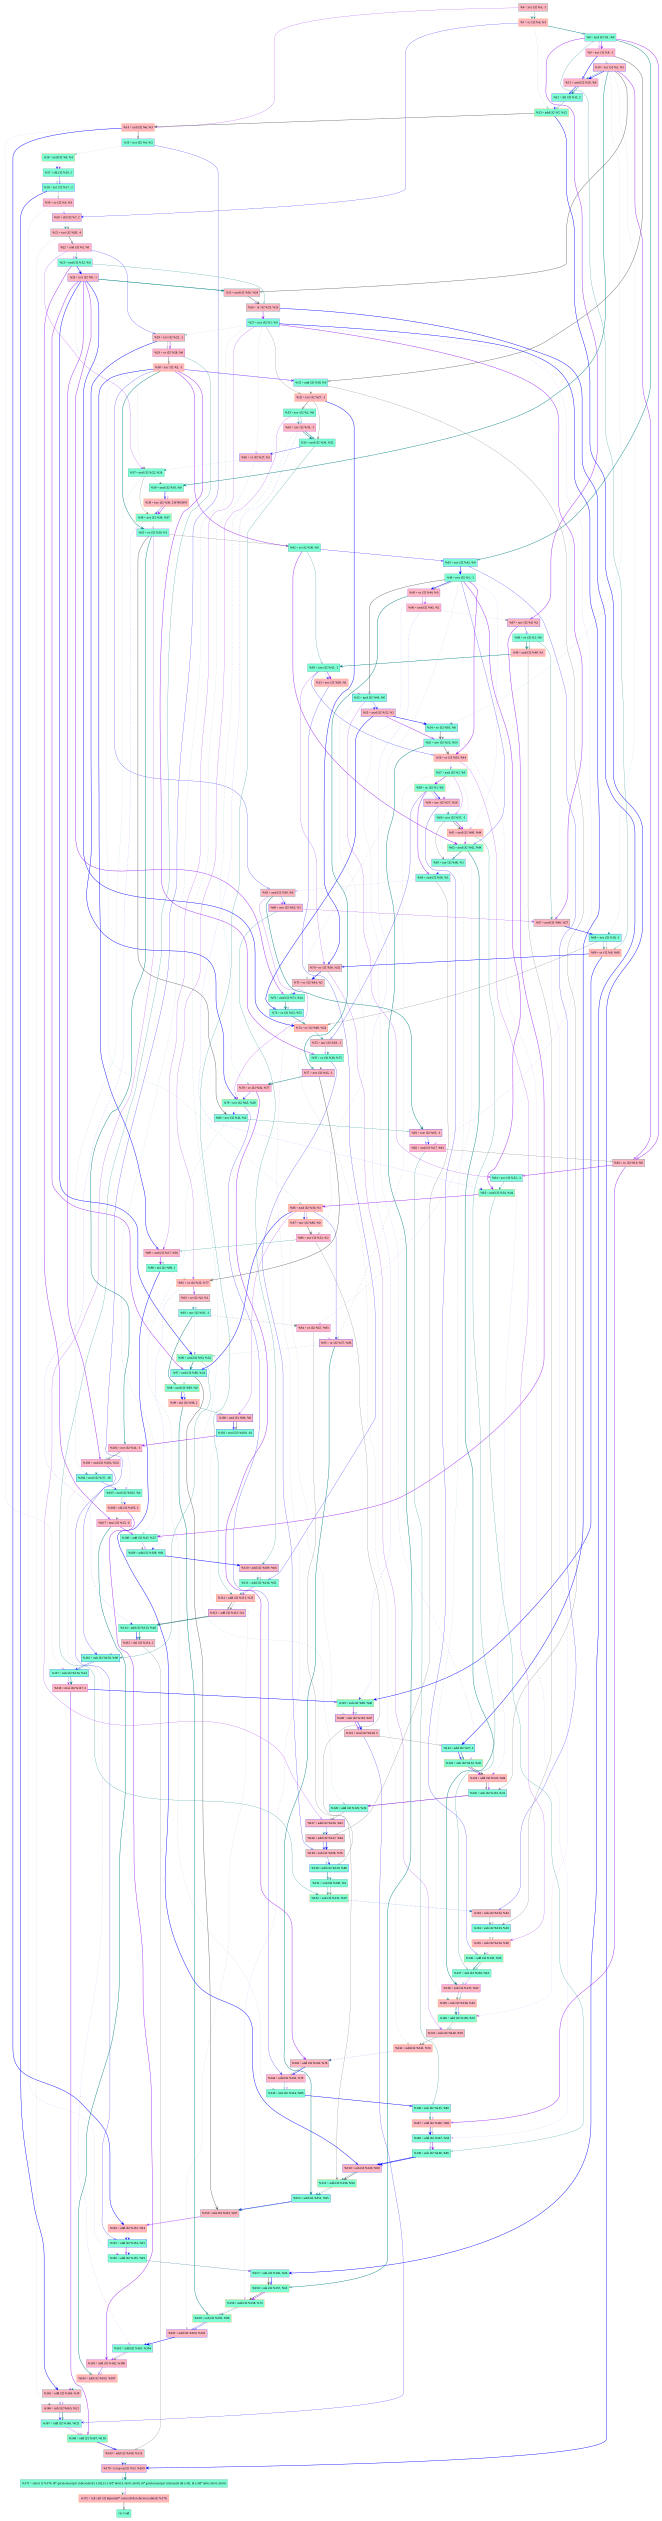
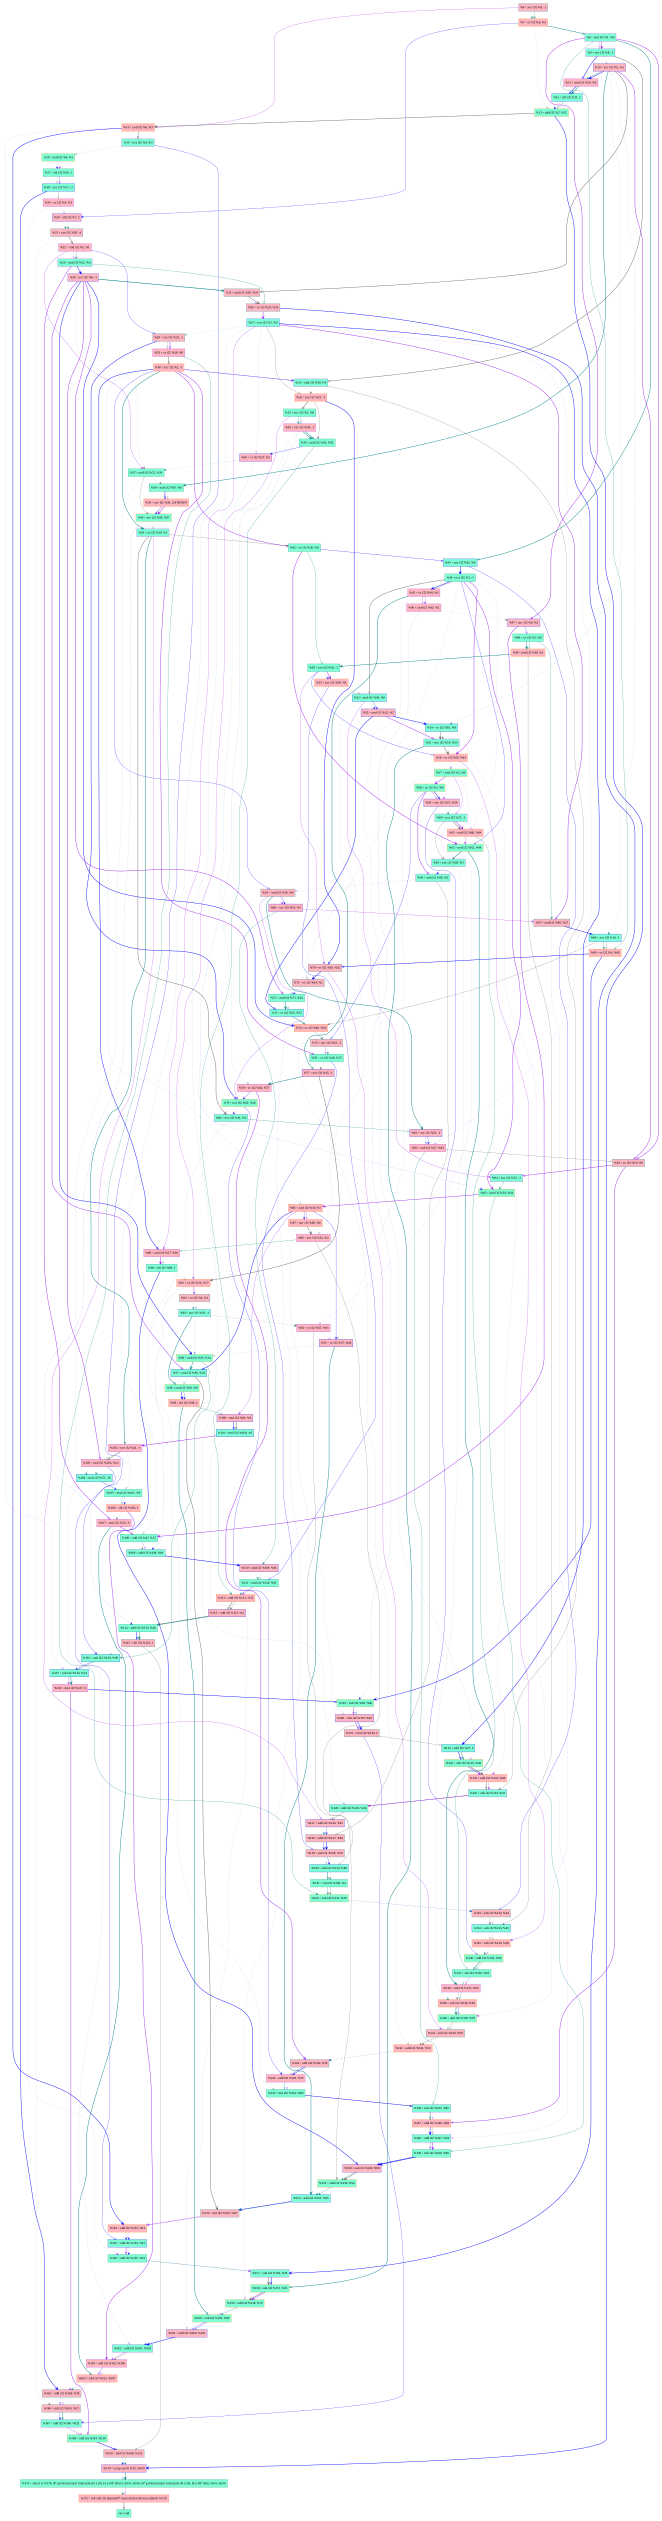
node "%9 = xor i32 %8, -1": fillcolor lightpink -> aquamarine
